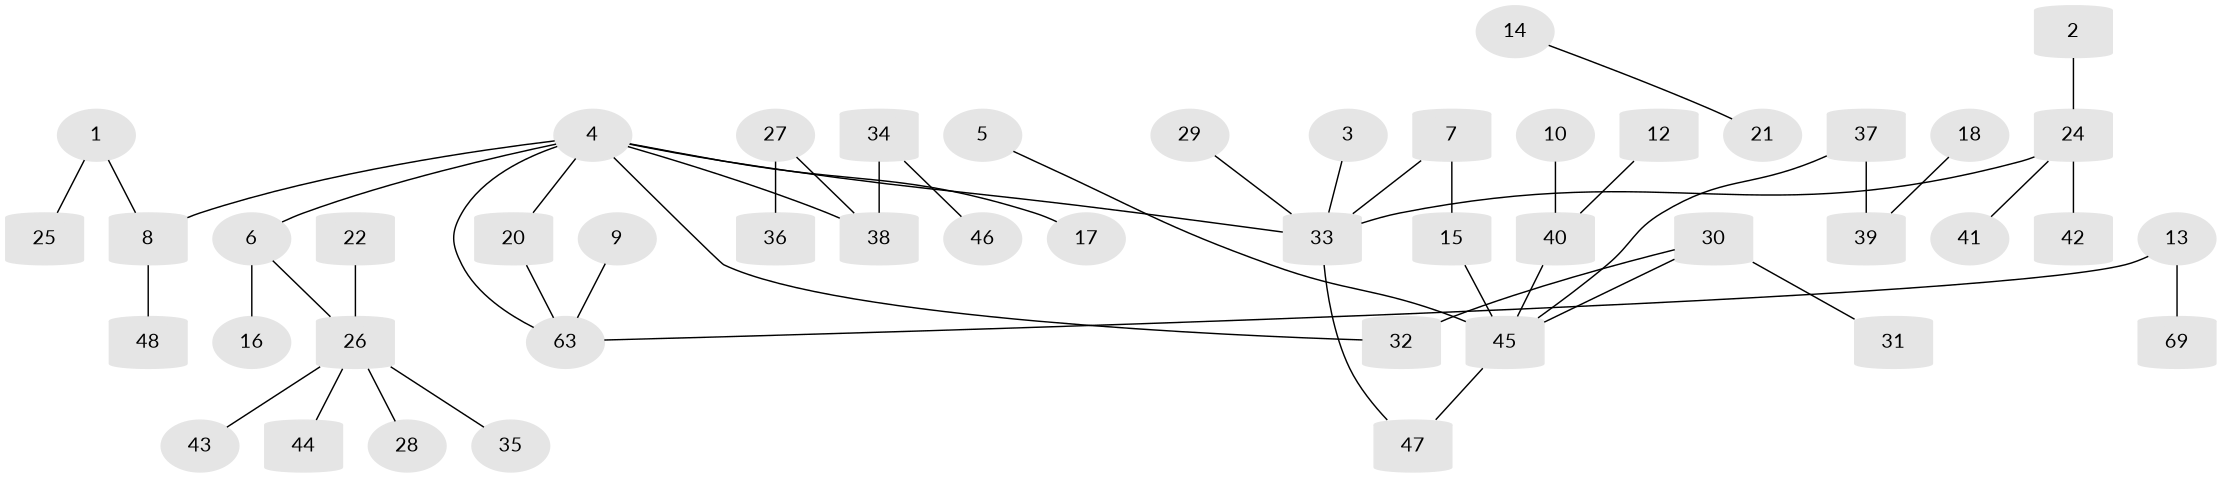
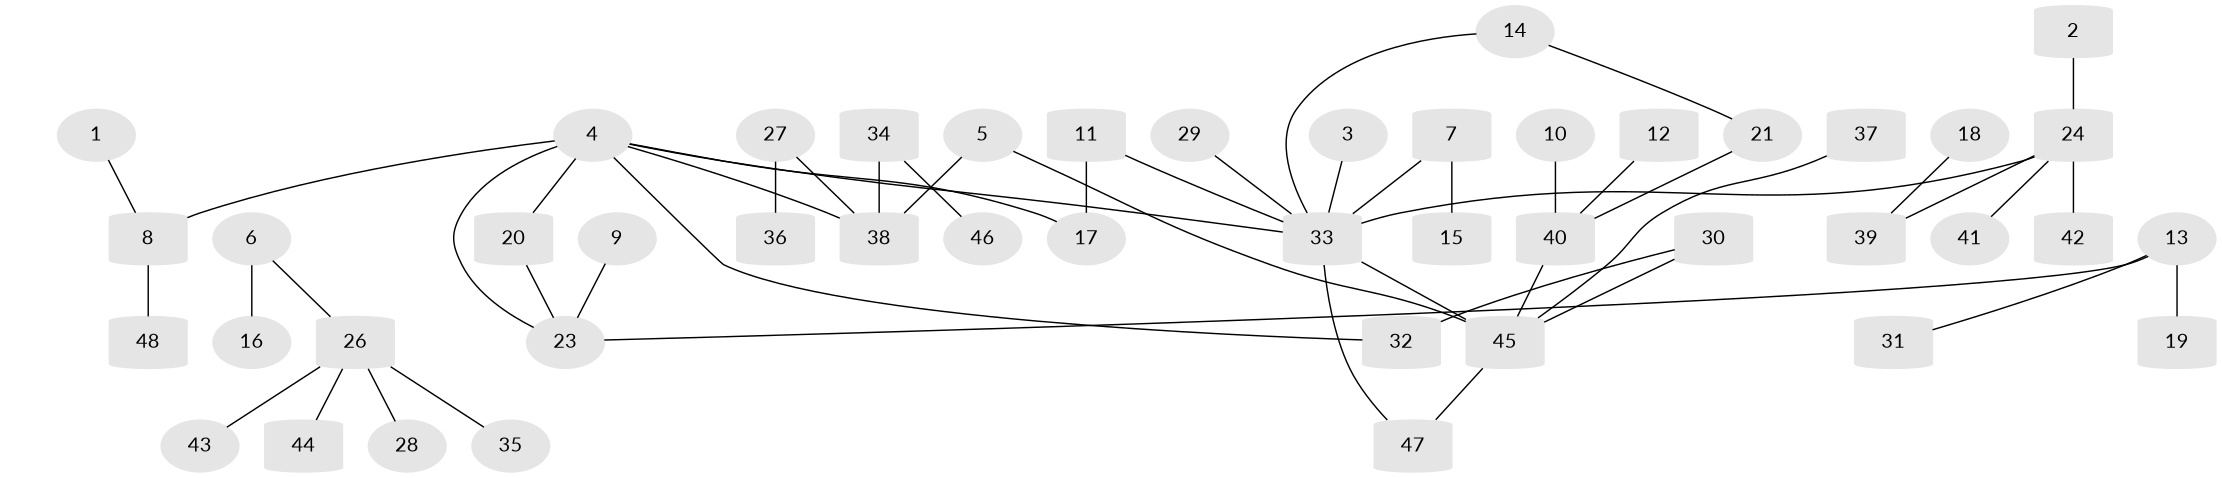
edge "14" -- "33": added
node "11": added
edge "4" -- "6": removed
edge "5" -- "38": added
edge "37" -- "39": now "24" -- "39"
edge "21" -- "40": added
node "25": removed
node "22": removed
edge "30" -- "31": now "13" -- "31"
edge "15" -- "45": now "33" -- "45"
node "63": label "63" -> "23"
node "69": label "69" -> "19"
